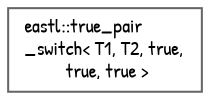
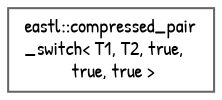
node "eastl::true_pair _switch< T1, T2, true, true, true >": label "eastl::true_pair _switch< T1, T2, true, true, true >" -> "eastl::compressed_pair _switch< T1, T2, true, true, true >"
